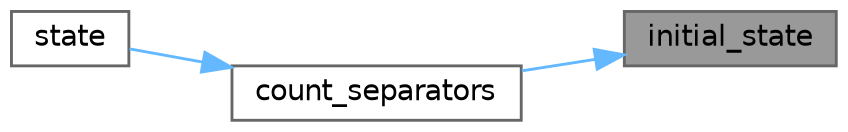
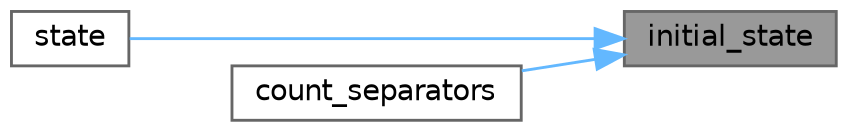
edge "state" -> "count_separators": now "state" -> "initial_state"
